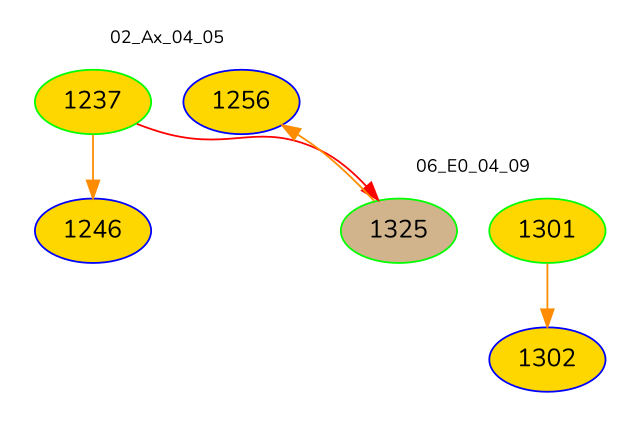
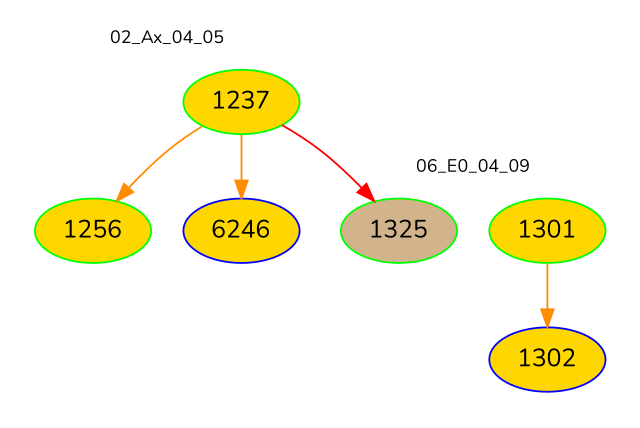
node "1256": color blue -> green
edge "1325" -> "1256": now "1237" -> "1256"
node "1246": label "1246" -> "6246"
